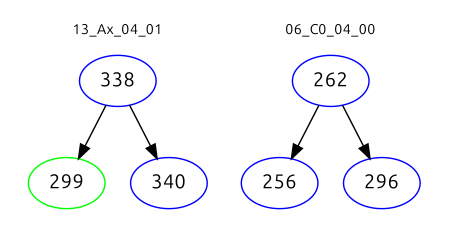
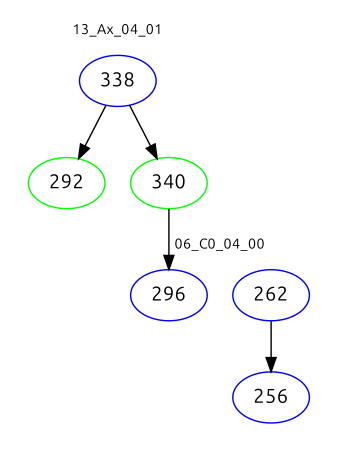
edge "262" -> "296": now "340" -> "296"
node "299": label "299" -> "292"
node "340": color blue -> green
